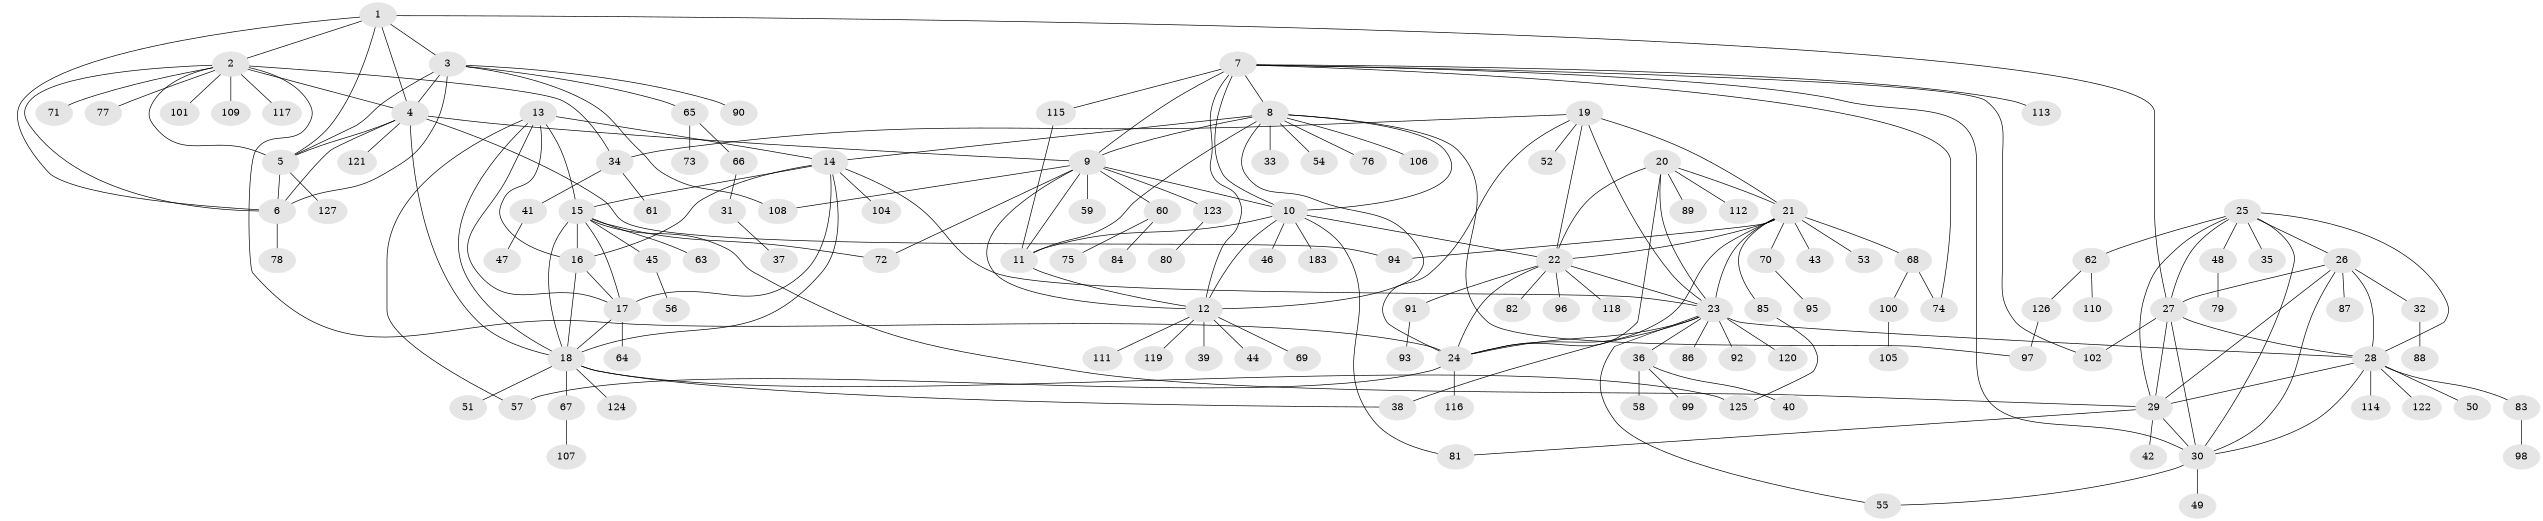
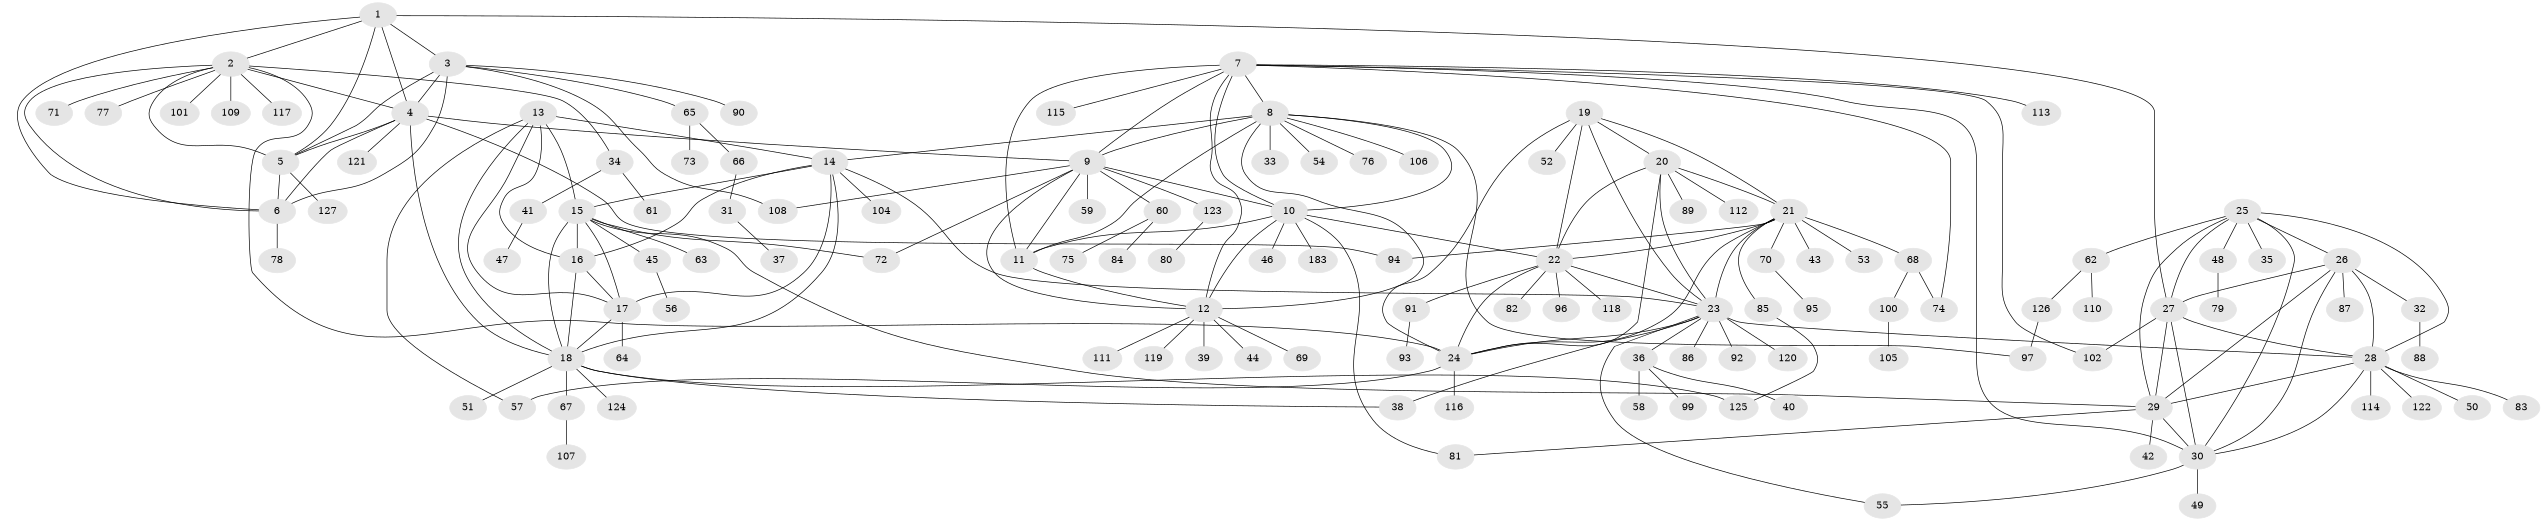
edge "19" -- "34": now "19" -- "20"
edge "115" -- "11": now "7" -- "11"
node "98": removed
